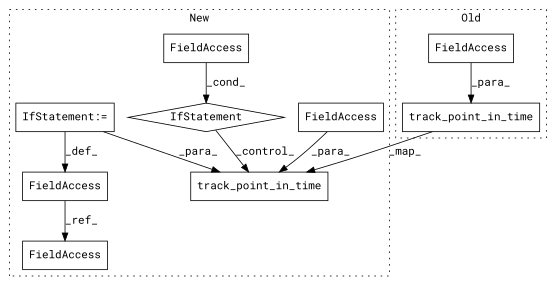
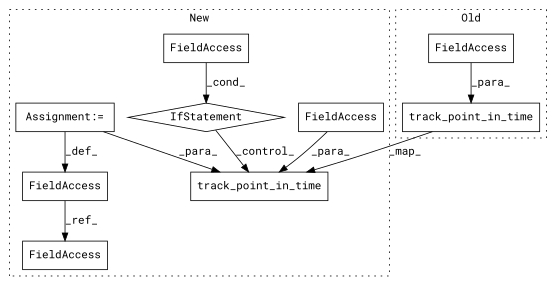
node "IfStatement:=": label "IfStatement:=" -> "Assignment:="
